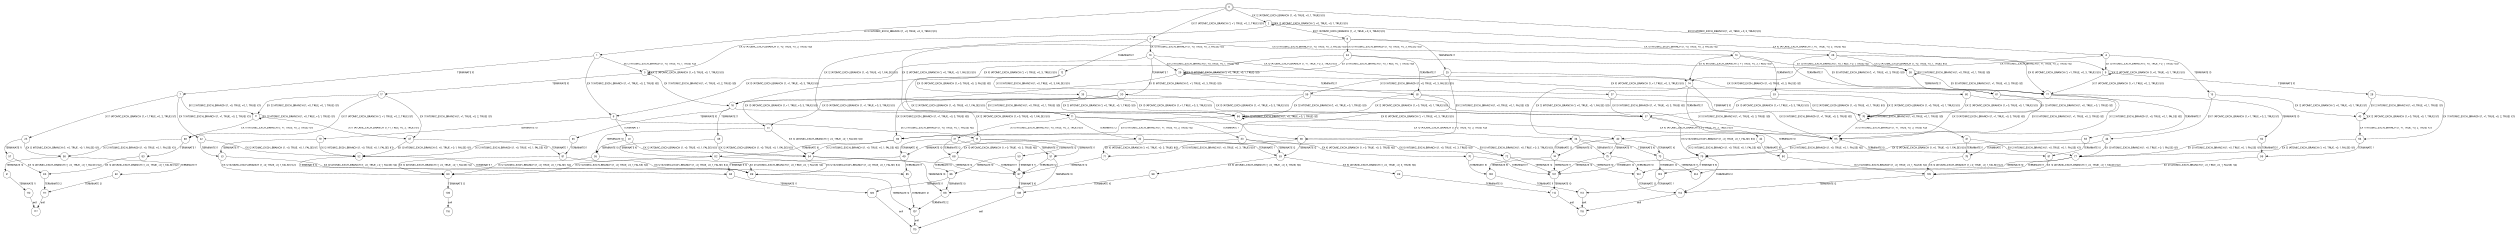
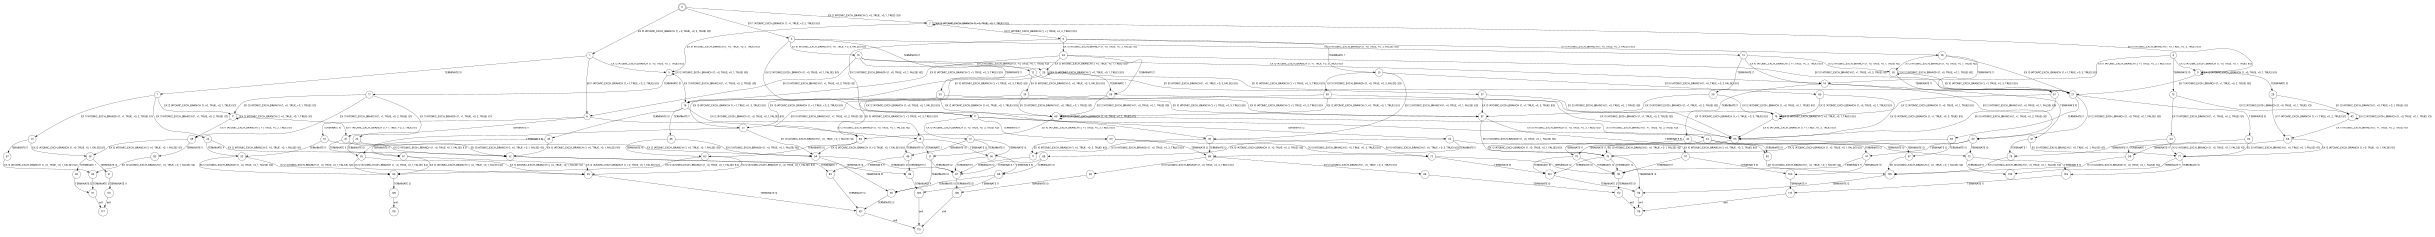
edge "0" -> "4": removed, label "EX !0 !ATOMIC_EXCH_BRANCH (1, +0, TRUE, +0, 3, TRUE) !{0}"
edge "31" -> "68": now "31" -> "50"
